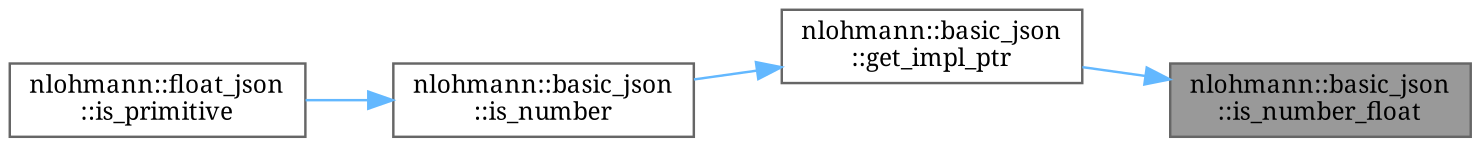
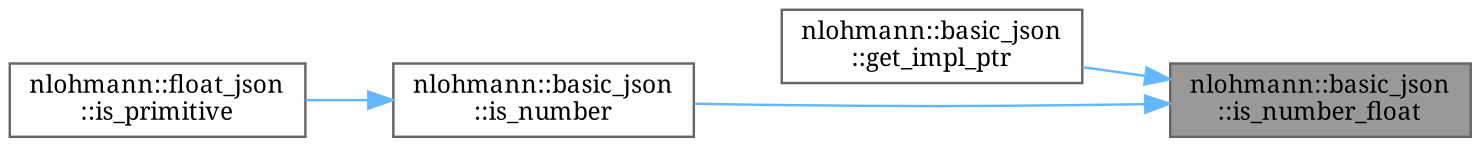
edge "nlohmann::basic_json ::is_number" -> "nlohmann::basic_json ::get_impl_ptr": now "nlohmann::basic_json ::is_number" -> "nlohmann::basic_json ::is_number_float"
